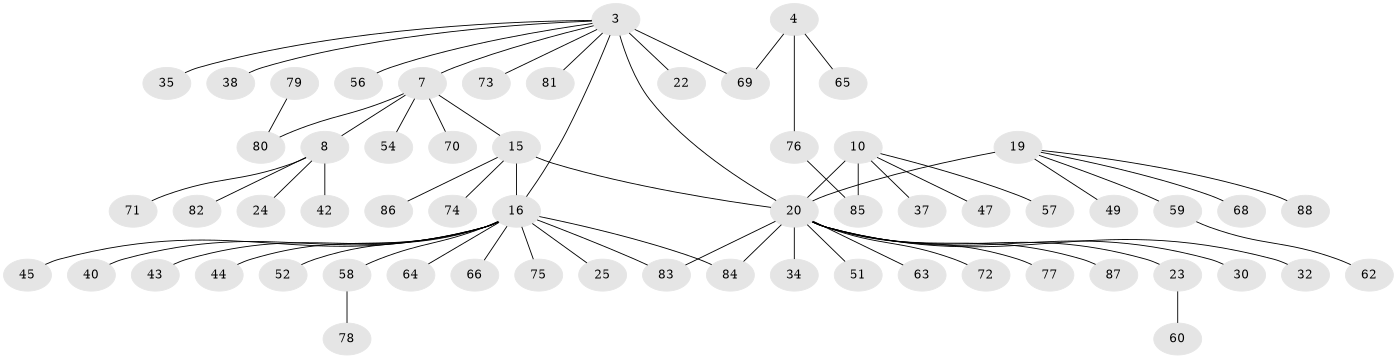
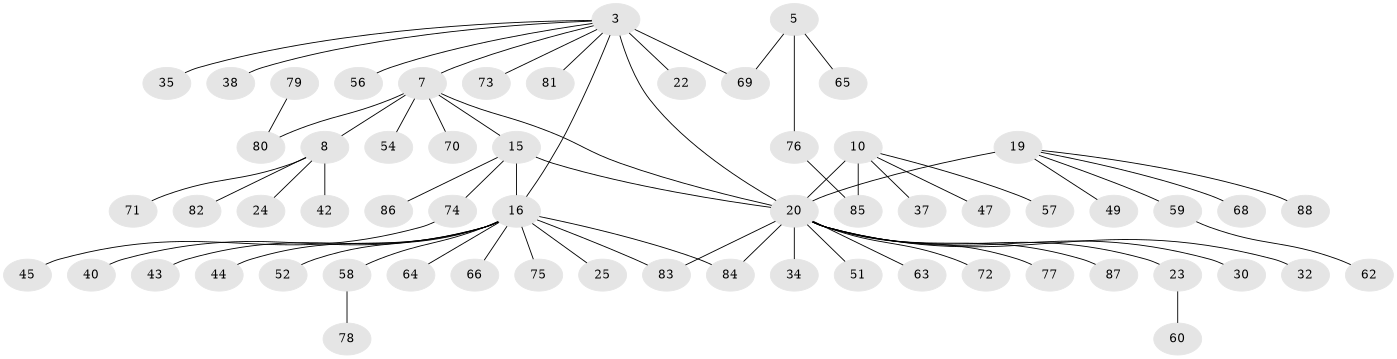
node "4": label "4" -> "5"
edge "7" -- "20": added
edge "16" -- "45": now "74" -- "45"
